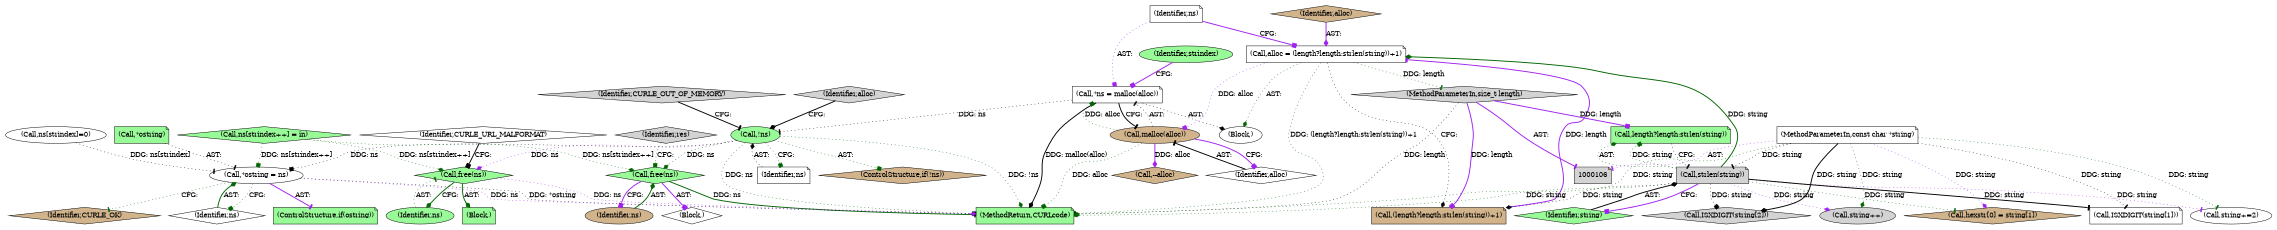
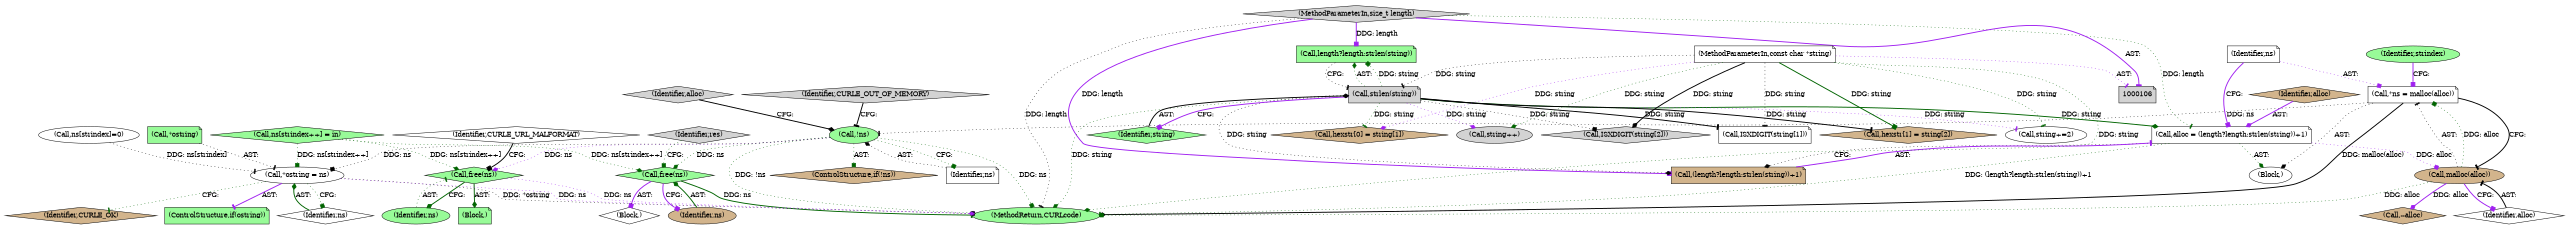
edge "(Call,alloc = (length?length:strlen(string))+1)" -> "(MethodParameterIn,size_t length)": reversed
edge "(Call,(length?length:strlen(string))+1)" -> "(Call,alloc = (length?length:strlen(string))+1)": label "DDG: length" -> "AST: "
node "(Call,hexstr[1] = string[2])": added
node "(MethodReturn,CURLcode)": shape note -> ellipse
